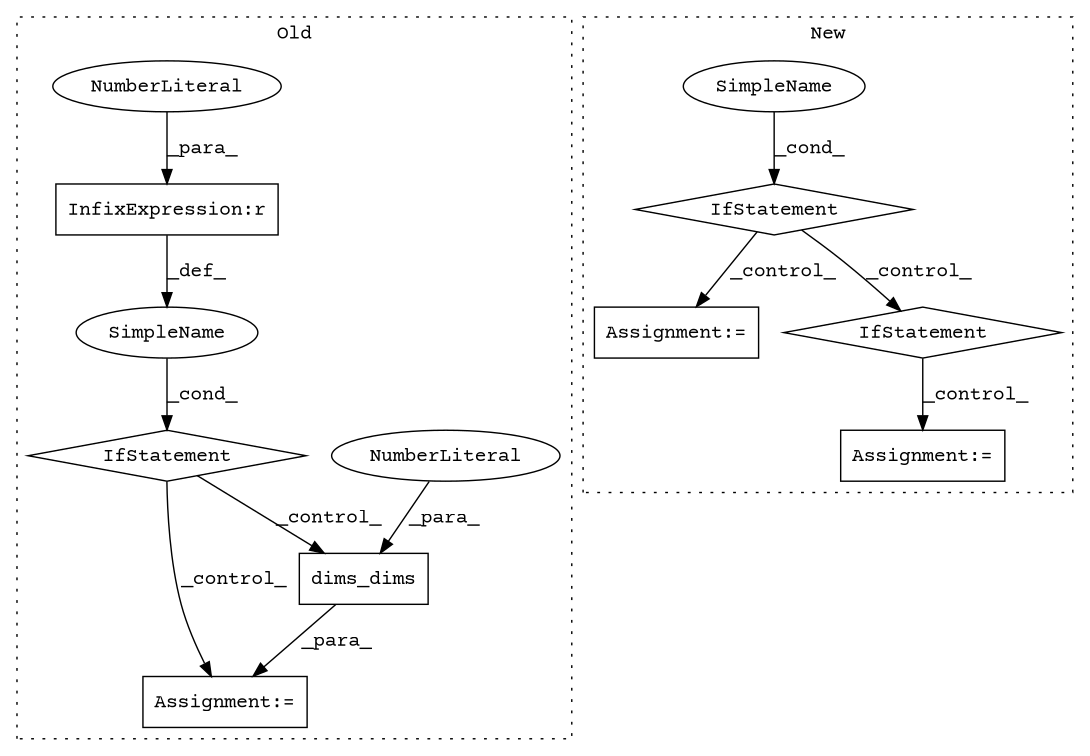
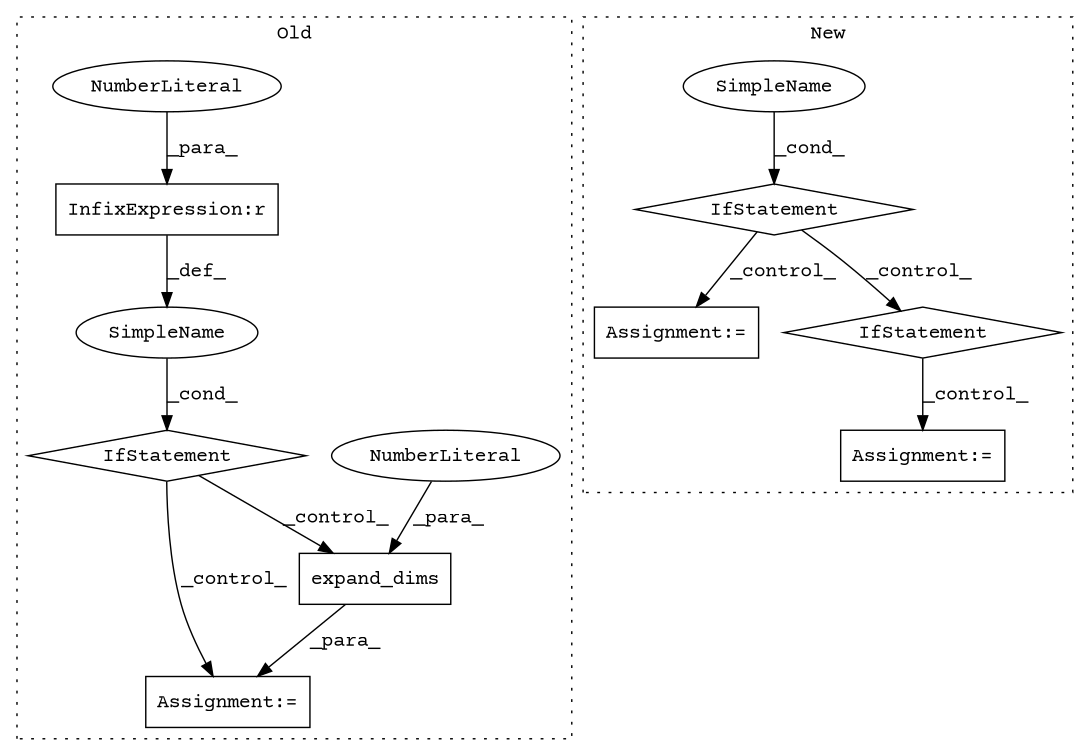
node "dims_dims": label "dims_dims" -> "expand_dims"
